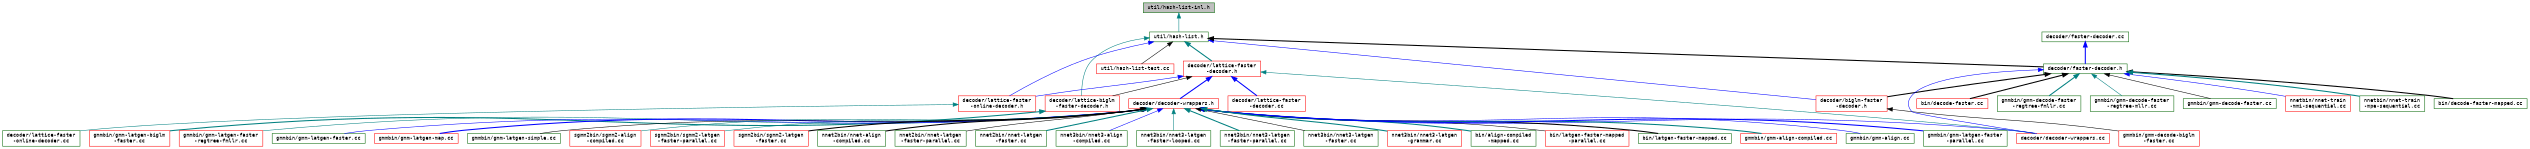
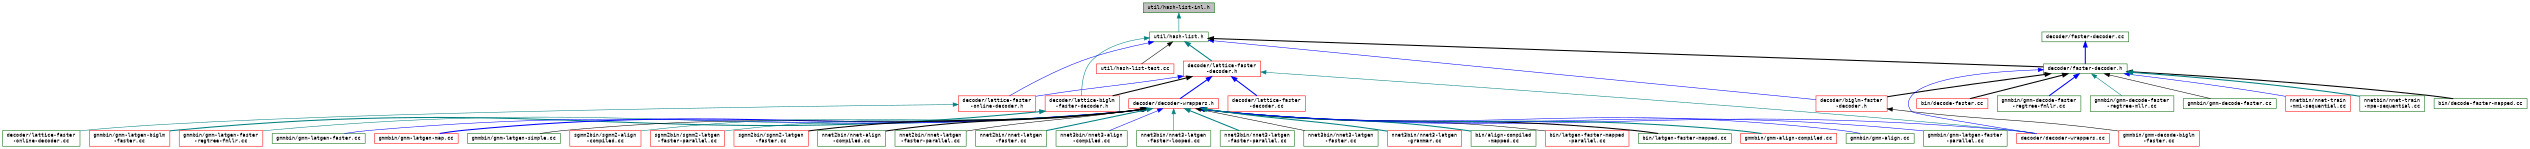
edge "gmmbin/gmm-decode-faster -regtree-fmllr.cc" -> "decoder/faster-decoder.h": color teal -> blue
edge "decoder/lattice-biglm -faster-decoder.h" -> "decoder/lattice-faster -decoder.h": style solid -> bold
edge "gmmbin/gmm-latgen-faster -parallel.cc" -> "decoder/decoder-wrappers.h": style bold -> solid
